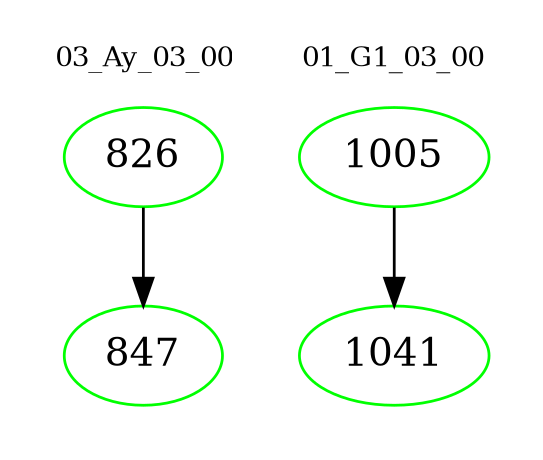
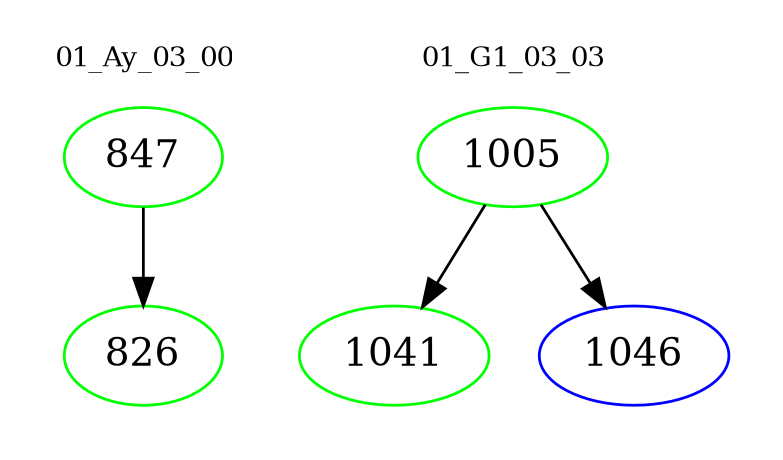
cluster "03_Ay_03_00": label "03_Ay_03_00" -> "01_Ay_03_00"
cluster "01_G1_03_00": label "01_G1_03_00" -> "01_G1_03_03"
edge "826" -> "847": reversed
node "1046": added
